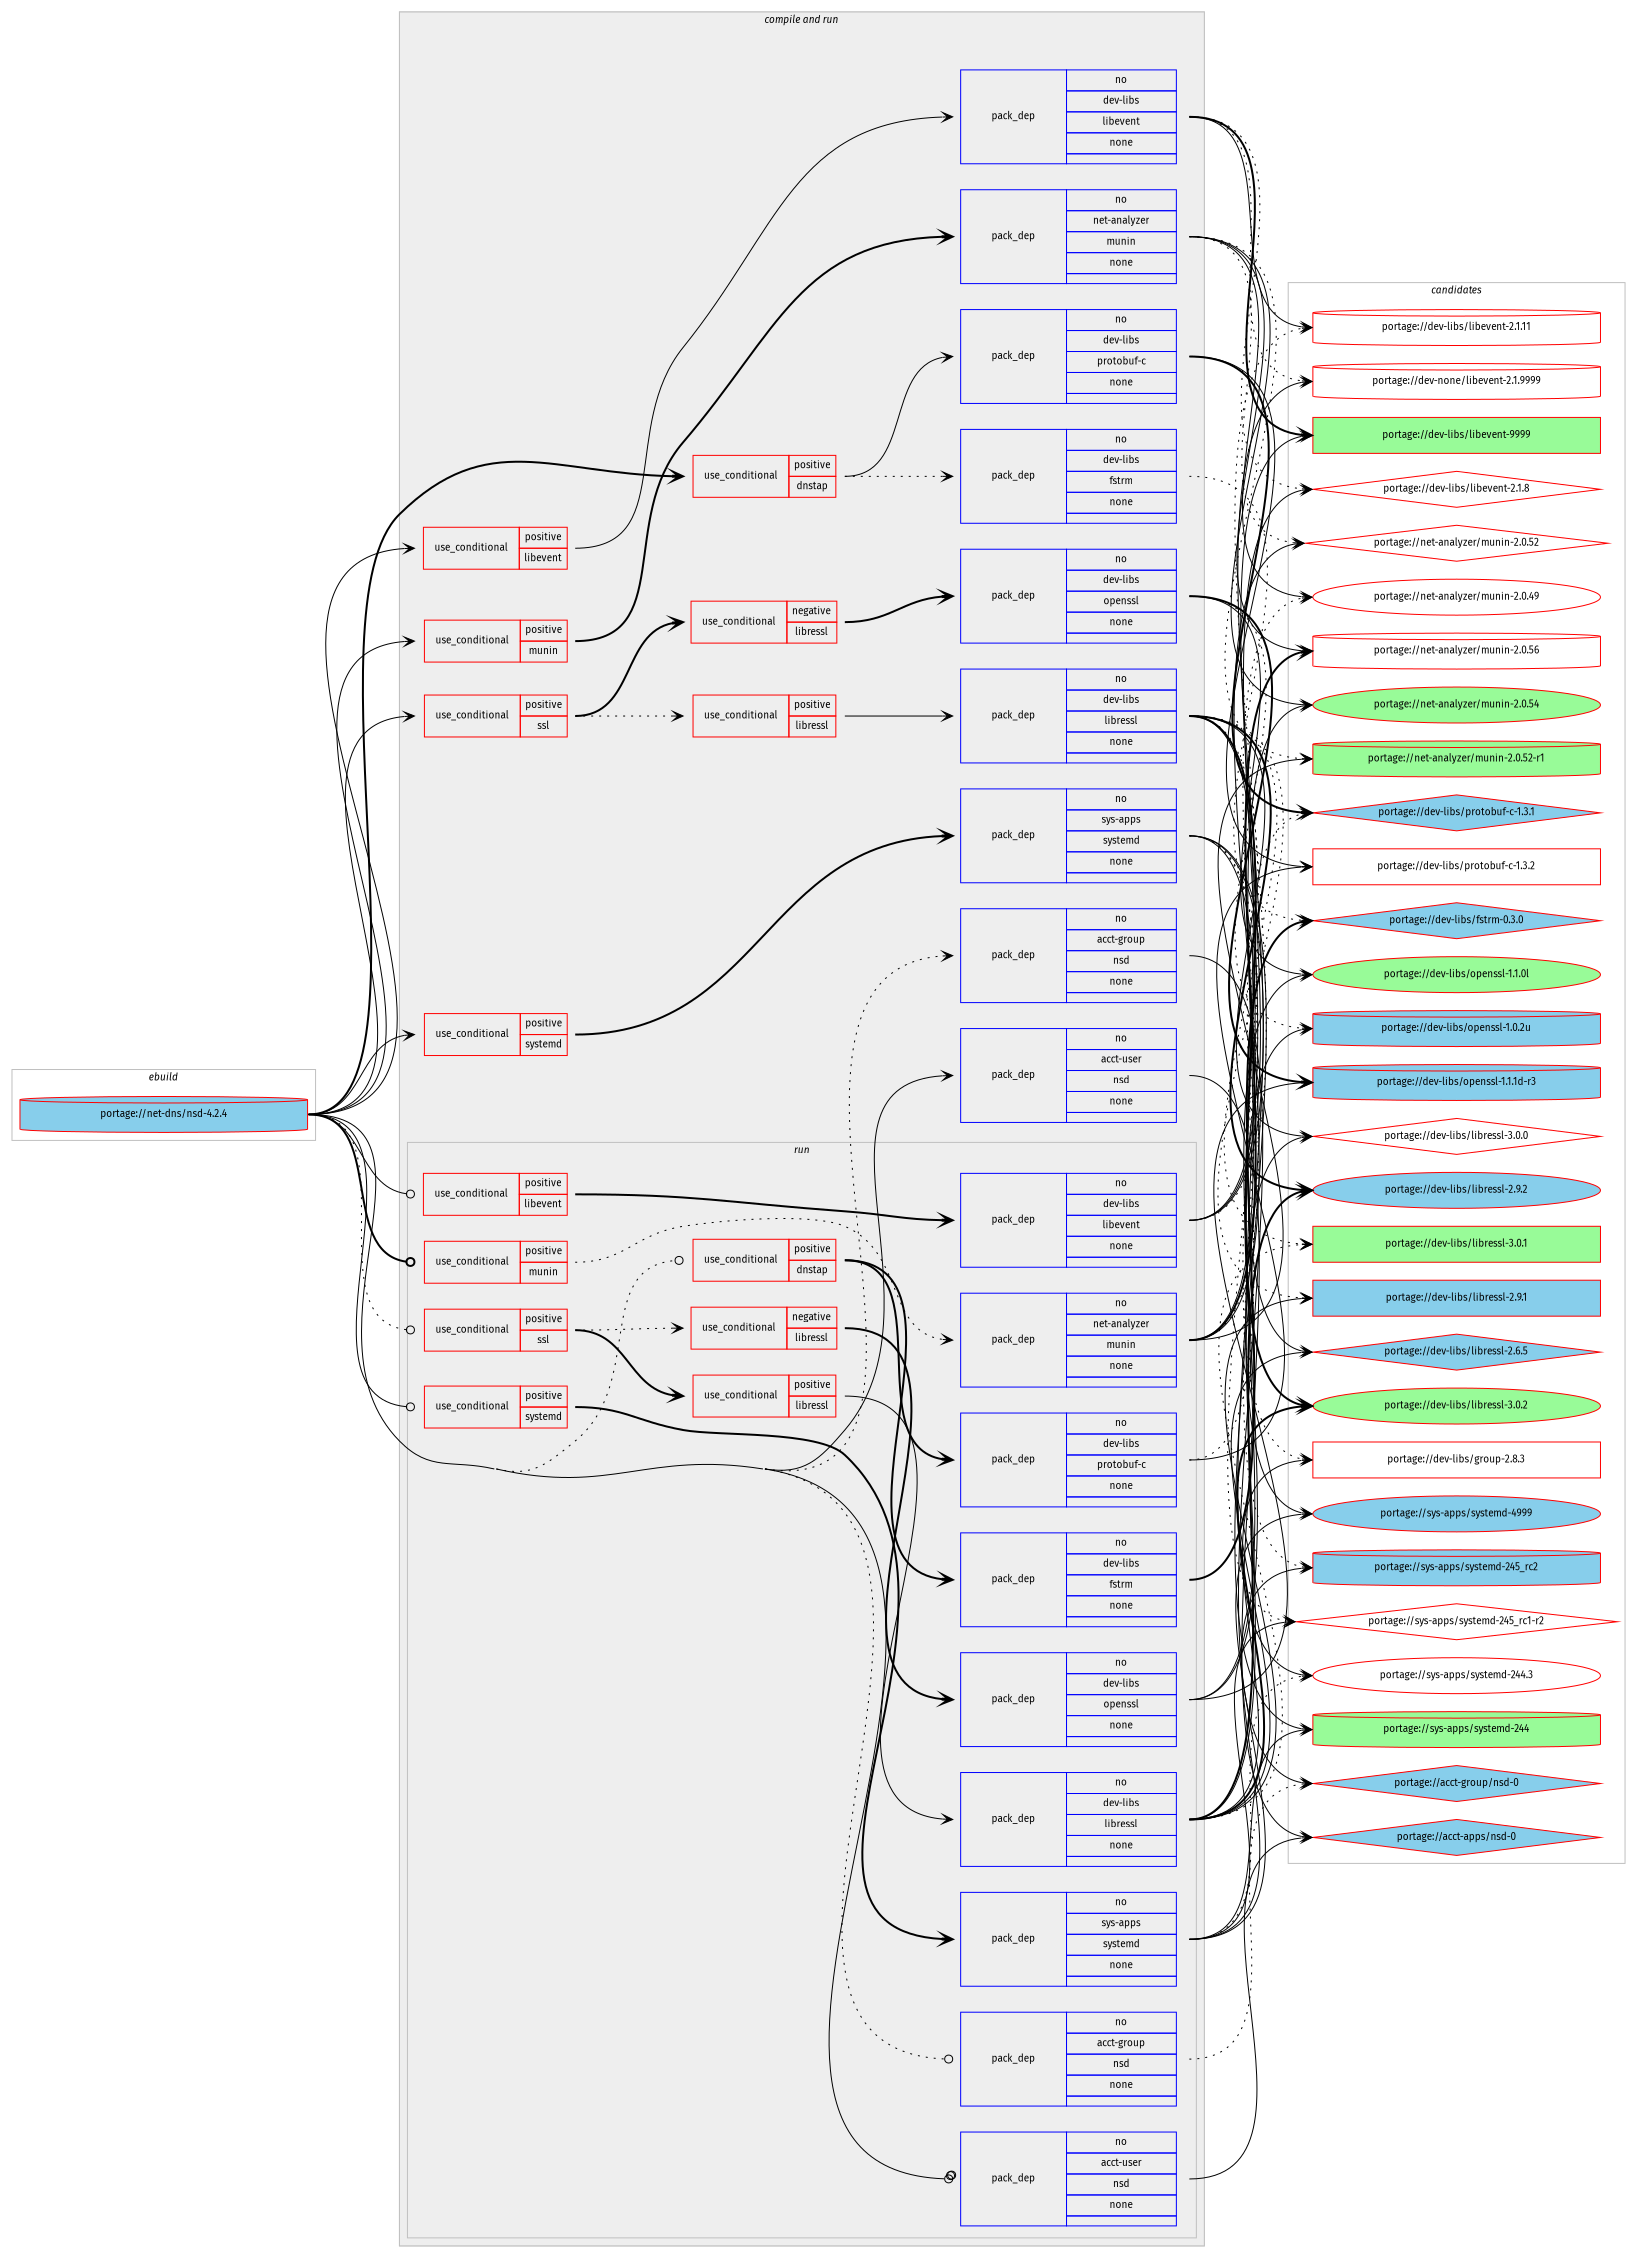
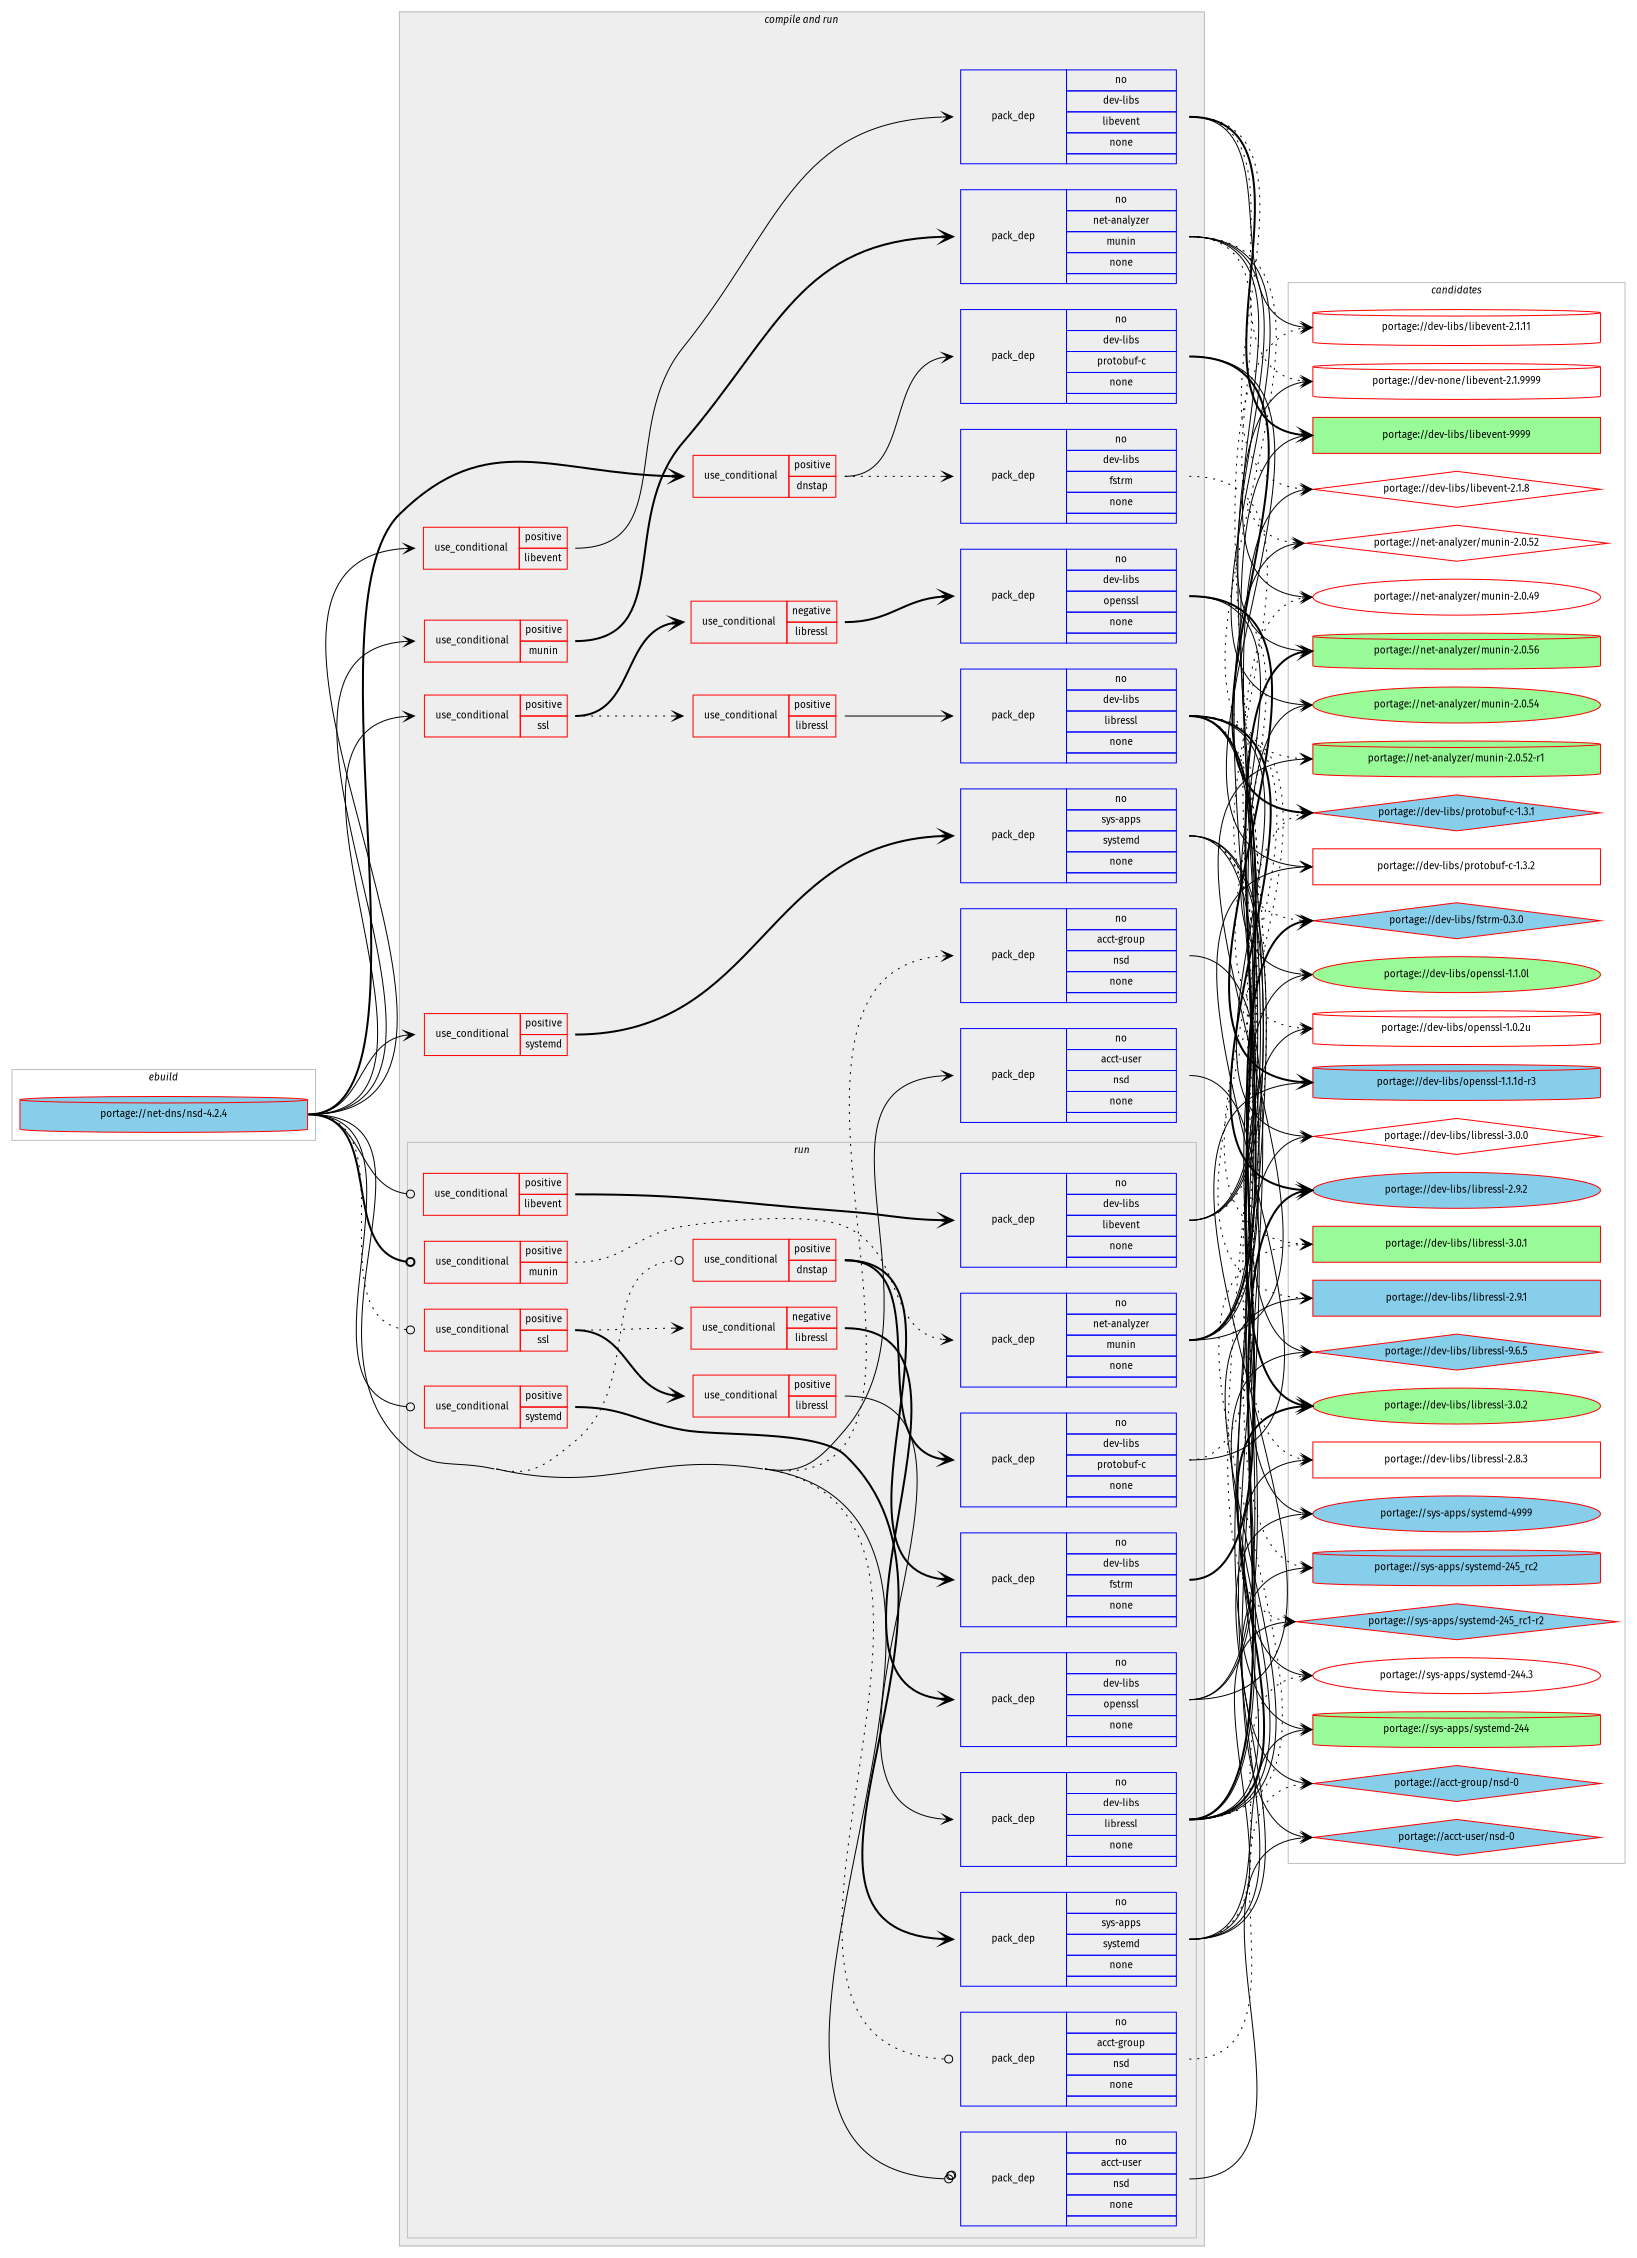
node "portage://net-analyzer/munin-2.0.56": fillcolor white -> palegreen
node "portage://dev-libs/openssl-1.0.2u": fillcolor skyblue -> white
node "portage://dev-libs/libressl-2.6.5": label "portage://dev-libs/libressl-2.6.5" -> "portage://dev-libs/libressl-9.6.5"
node "portage://dev-libs/group-2.8.3": label "portage://dev-libs/group-2.8.3" -> "portage://dev-libs/libressl-2.8.3"
node "portage://sys-apps/systemd-245_rc1-r2": fillcolor white -> skyblue
node "portage://acct-apps/nsd-0": label "portage://acct-apps/nsd-0" -> "portage://acct-user/nsd-0"
